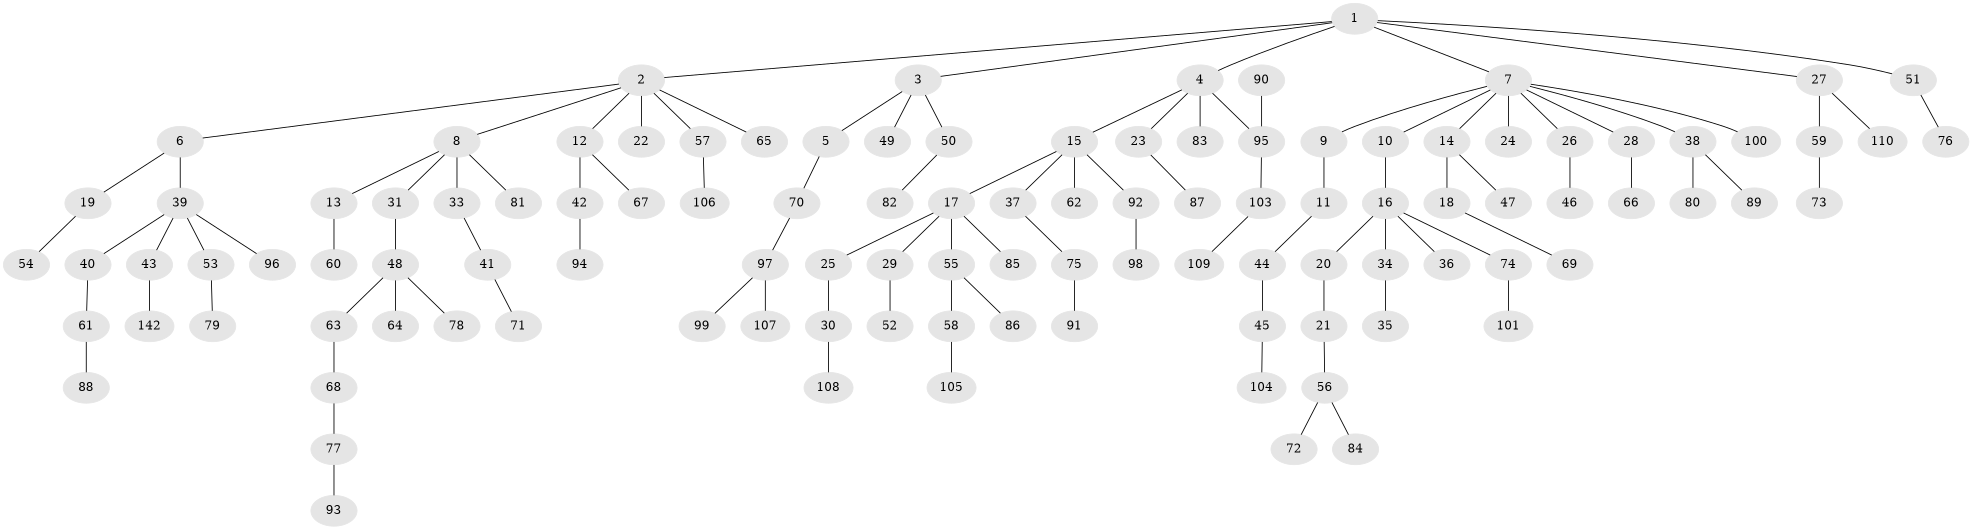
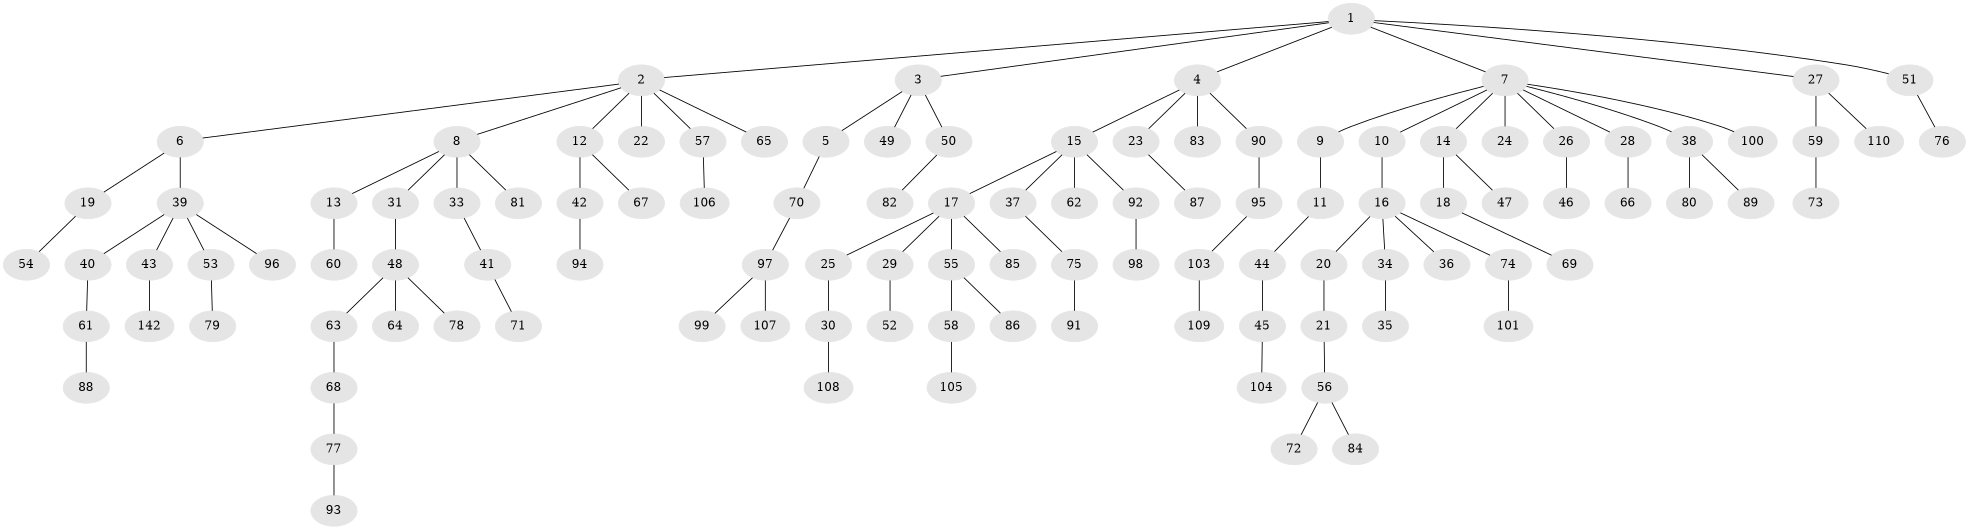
edge "4" -- "95": now "4" -- "90"
